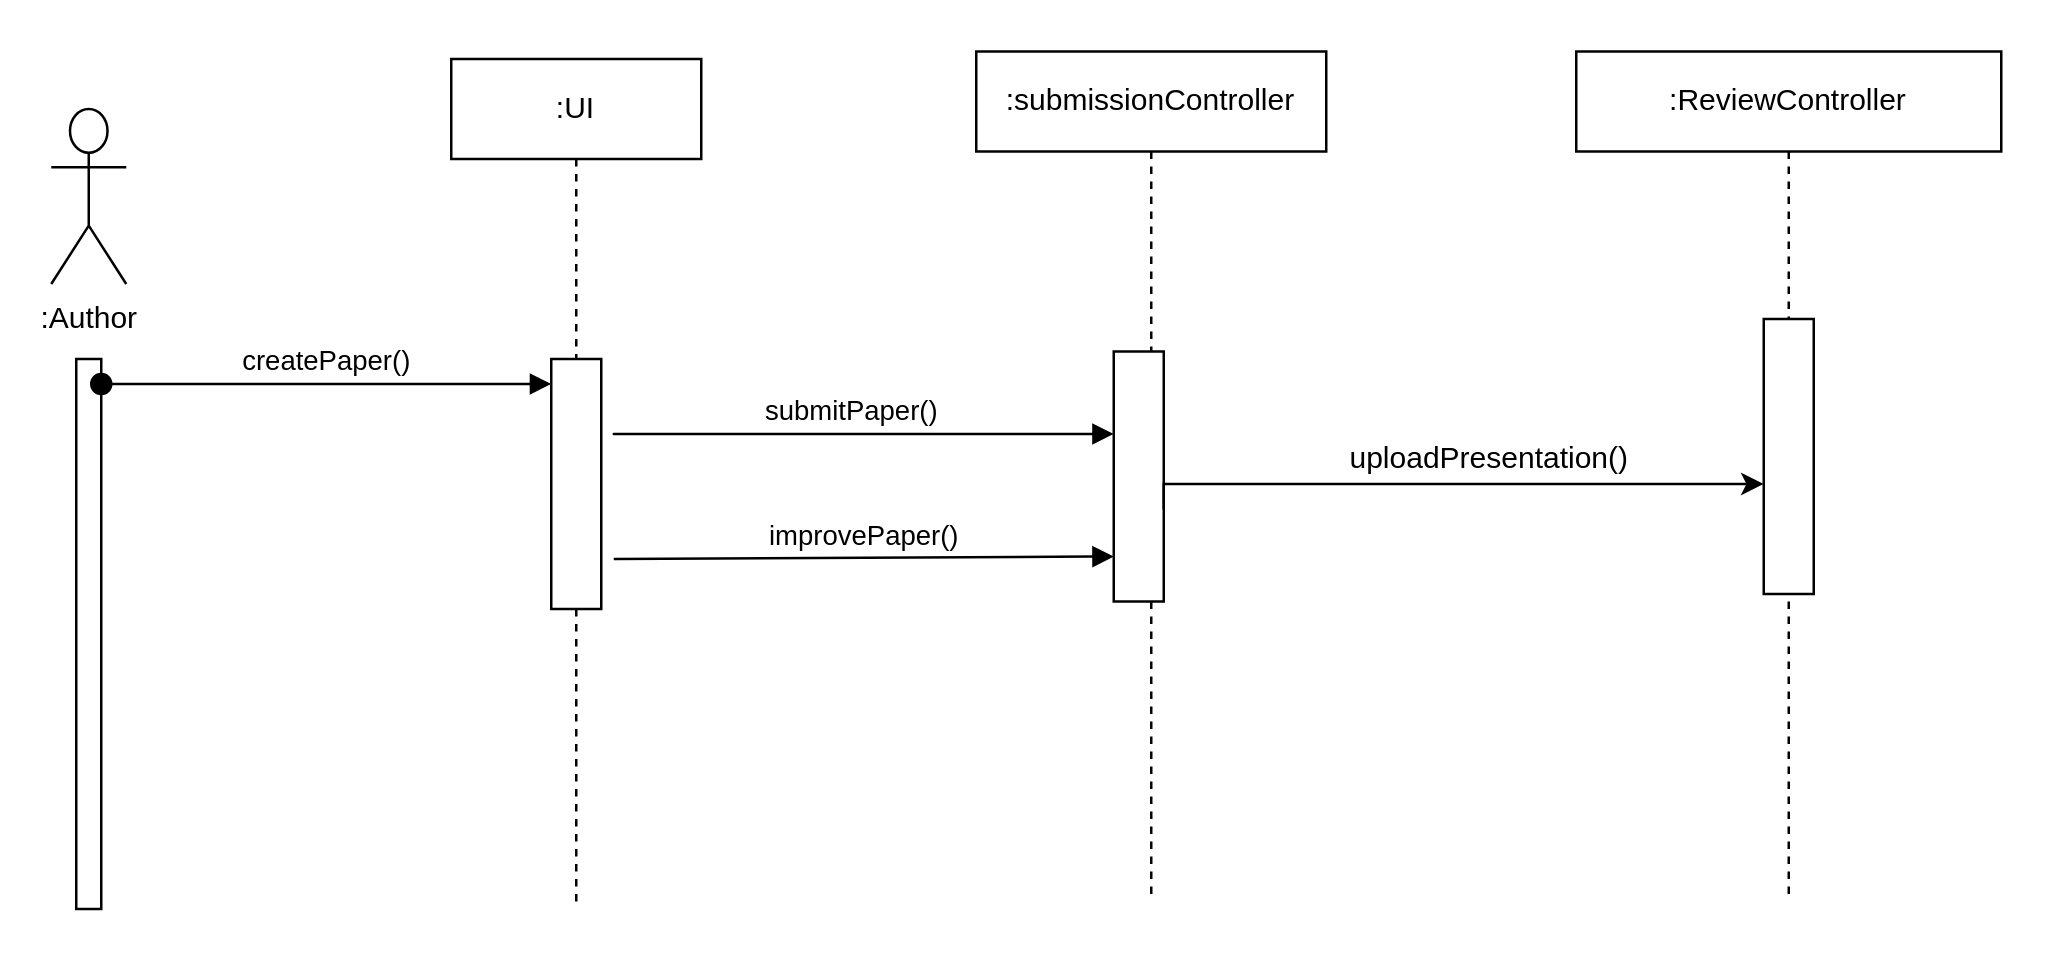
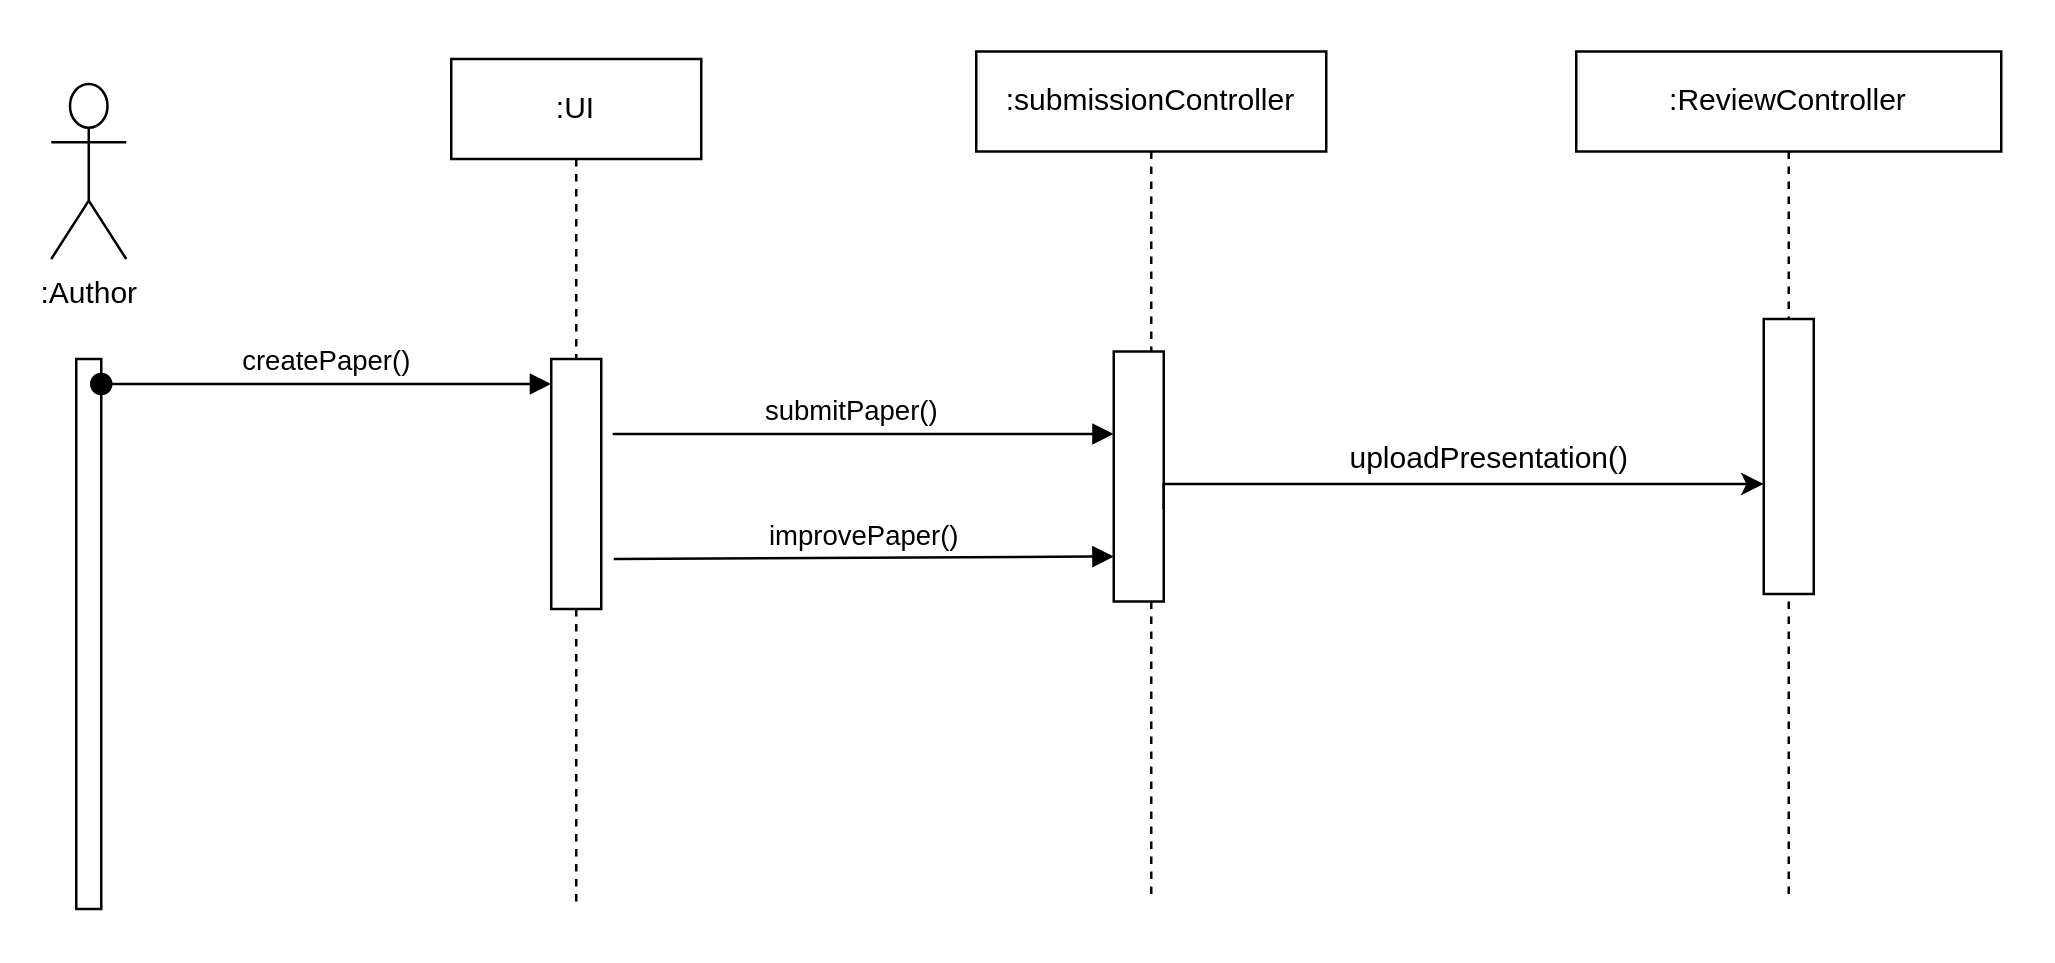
node ":Author": moved (89, 196) -> (89, 171)
